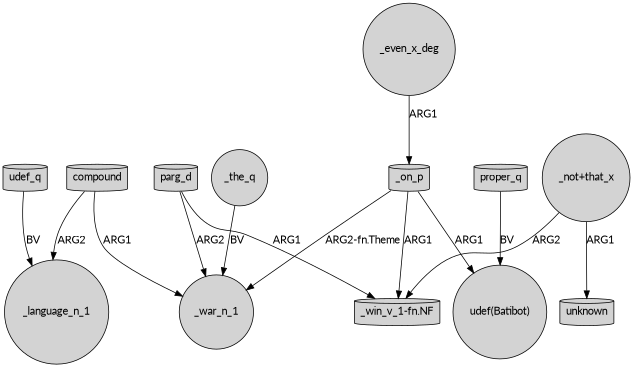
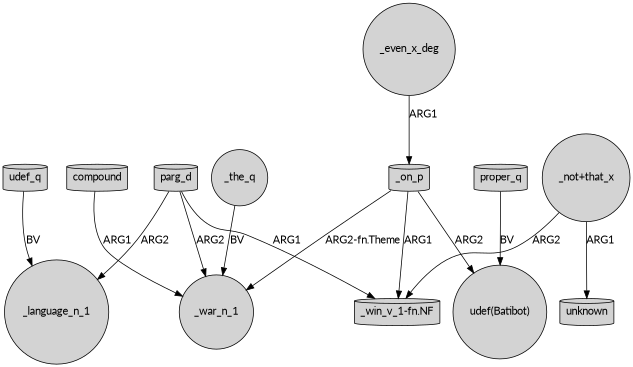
edge "compound" -> "_language_n_1": now "parg_d" -> "_language_n_1"
edge "_on_p" -> "udef(Batibot)": label "ARG1" -> "ARG2"
